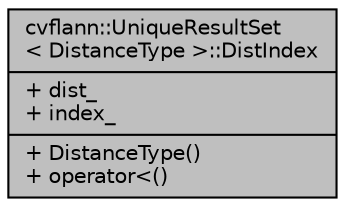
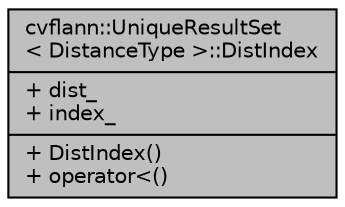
node "cvflann::UniqueResultSet": text "+ DistanceType()" -> "+ DistIndex()"
